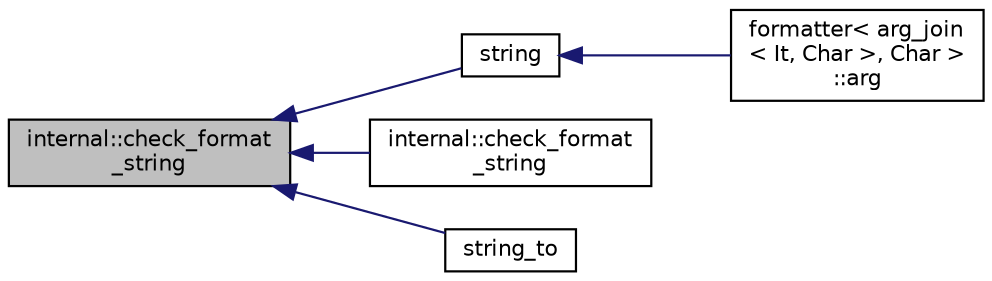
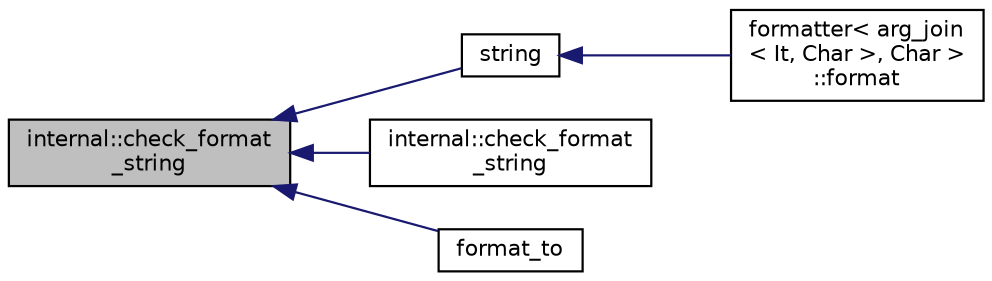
node "formatter< arg_join < It, Char >, Char > ::arg": label "formatter< arg_join < It, Char >, Char > ::arg" -> "formatter< arg_join < It, Char >, Char > ::format"
node "string_to": label "string_to" -> "format_to"
